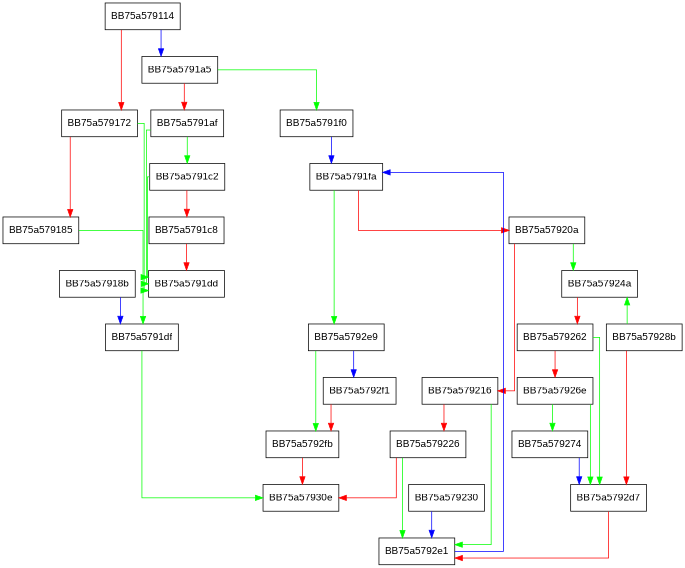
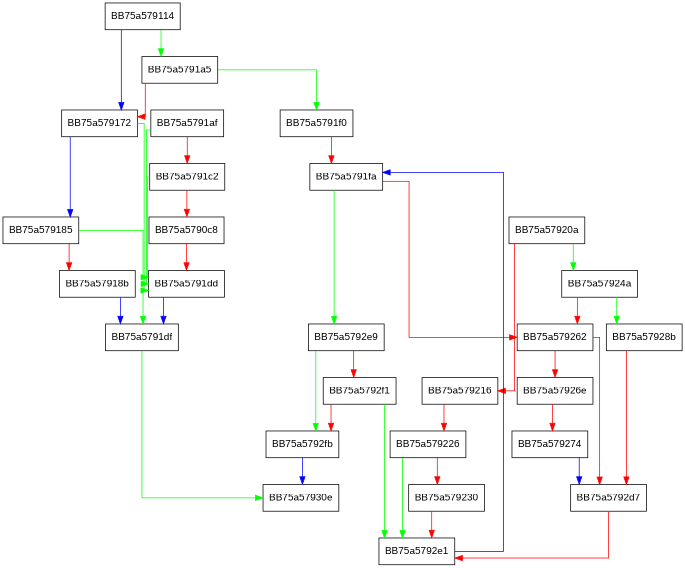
edge "BB75a579114" -> "BB75a5791a5": color blue -> green
edge "BB75a579114" -> "BB75a579172": color red -> blue
edge "BB75a5791a5" -> "BB75a5791af": now "BB75a5791a5" -> "BB75a579172"
edge "BB75a5791af" -> "BB75a5791c2": color green -> red
edge "BB75a5791f0" -> "BB75a5791fa": color blue -> red
edge "BB75a579172" -> "BB75a579185": color red -> blue
node "BB75a5791c8": label "BB75a5791c8" -> "BB75a5790c8"
edge "BB75a5791fa" -> "BB75a57920a": now "BB75a5791fa" -> "BB75a579262"
edge "BB75a579185" -> "BB75a57918b": added
edge "BB75a5791dd" -> "BB75a5791df": added
edge "BB75a57928b" -> "BB75a57924a": reversed
edge "BB75a5792e9" -> "BB75a5792f1": color blue -> red
edge "BB75a579262" -> "BB75a5792d7": color green -> red
edge "BB75a57926e" -> "BB75a579274": color green -> red
edge "BB75a57926e" -> "BB75a5792d7": removed
edge "BB75a5792fb" -> "BB75a57930e": color red -> blue
edge "BB75a579216" -> "BB75a5792e1": now "BB75a5792f1" -> "BB75a5792e1"
edge "BB75a579226" -> "BB75a57930e": now "BB75a579226" -> "BB75a579230"
edge "BB75a579230" -> "BB75a5792e1": color blue -> red
